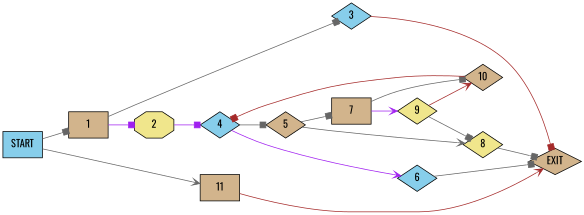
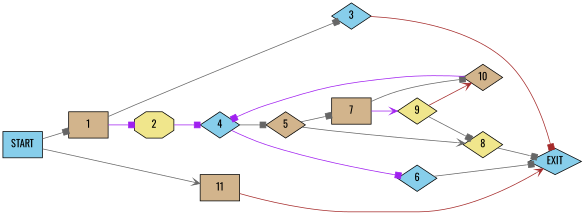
edge "10" -> "4": color brown -> purple
edge "4" -> "6": arrowhead vee -> box
node "EXIT": fillcolor tan -> skyblue
